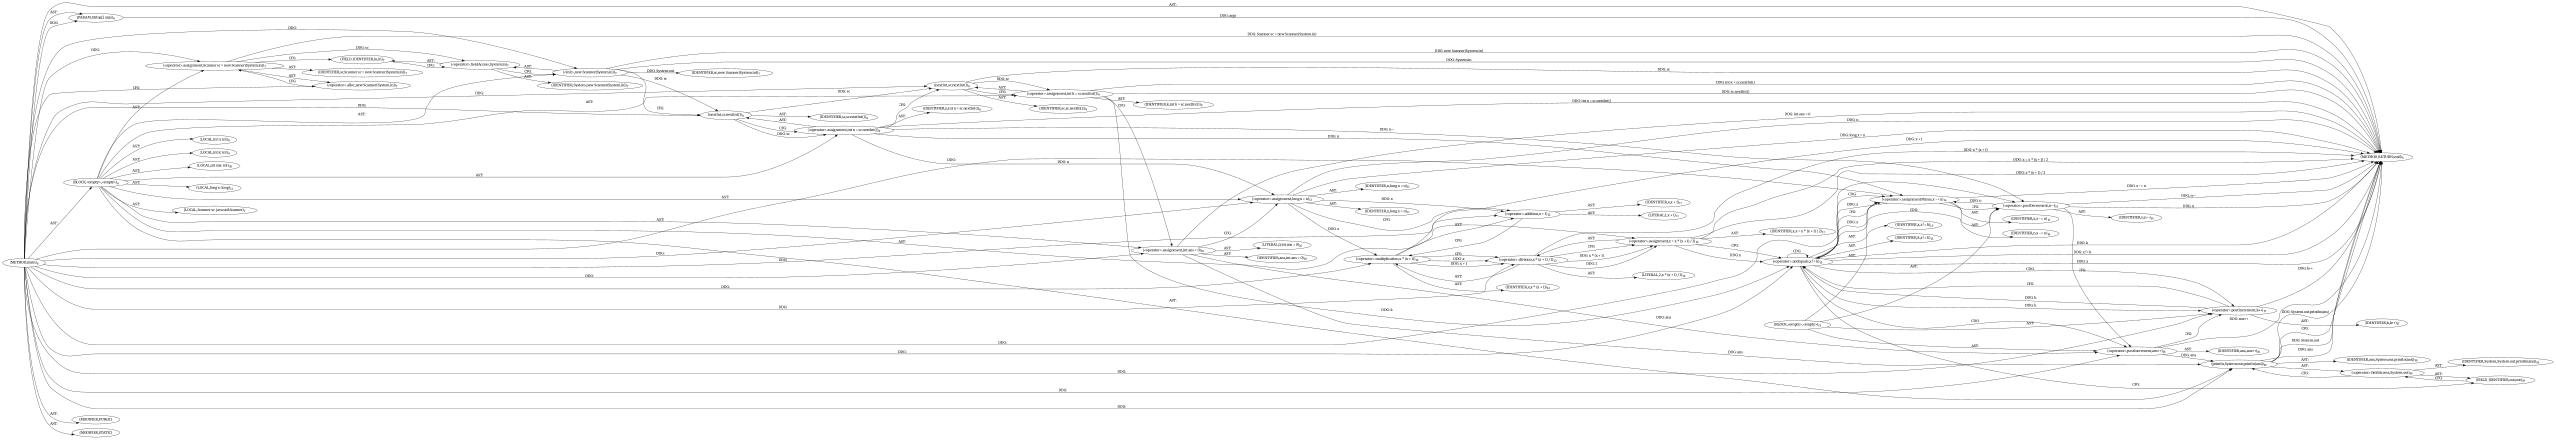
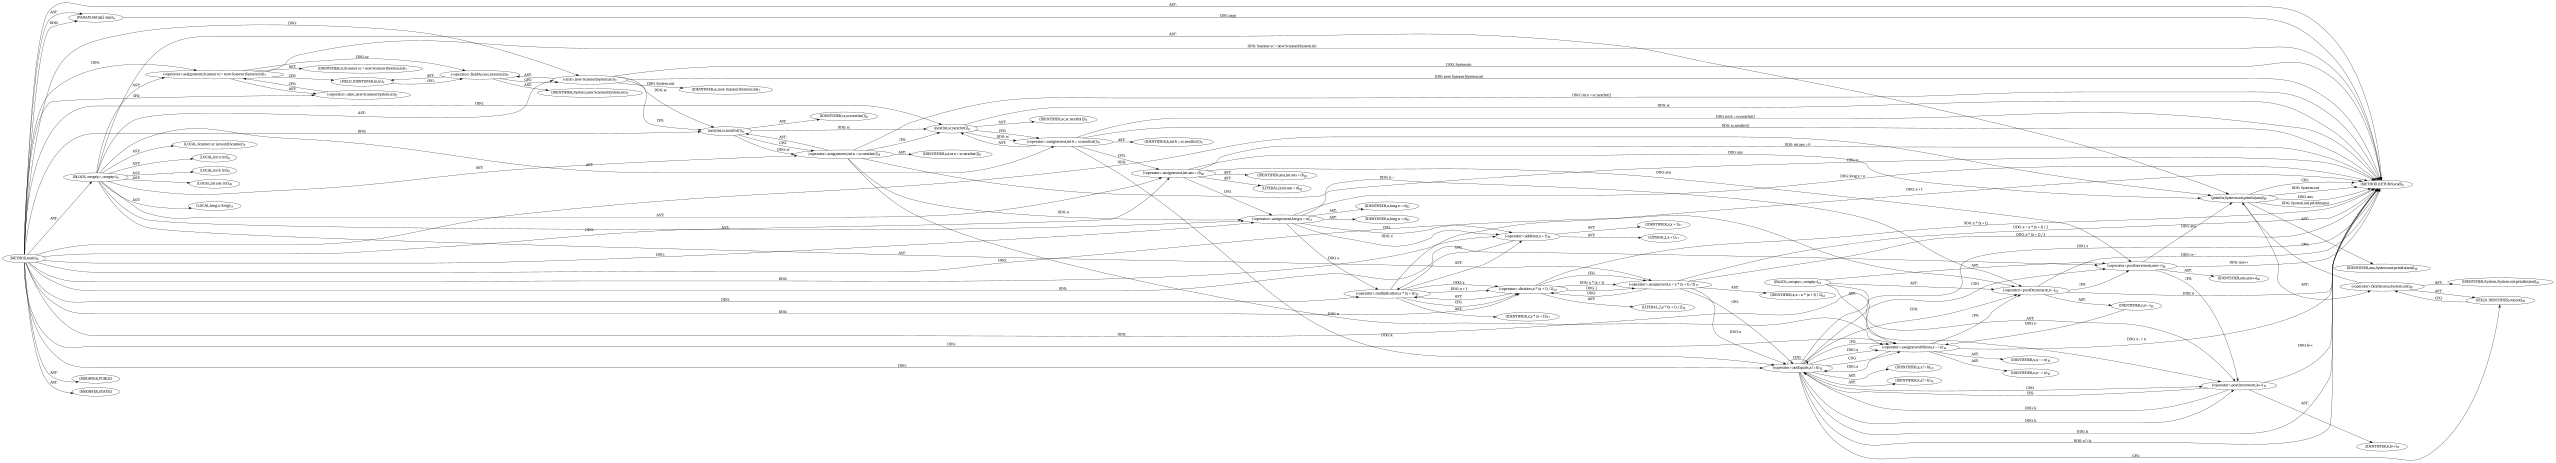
edge "(<operator>.postDecrement,n--)" -> "(<operator>.assignmentMinus,x -= n)": now "(IDENTIFIER,n,n--)" -> "(<operator>.assignmentMinus,x -= n)"
edge "(<operator>.assignment,x = x * (x + 1) / 2)" -> "(<operator>.division,x * (x + 1) / 2)": label "AST: " -> "DDG: "
